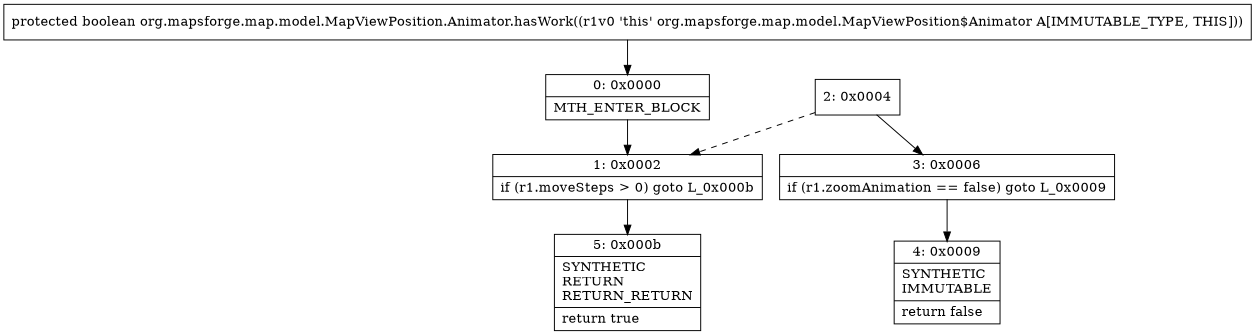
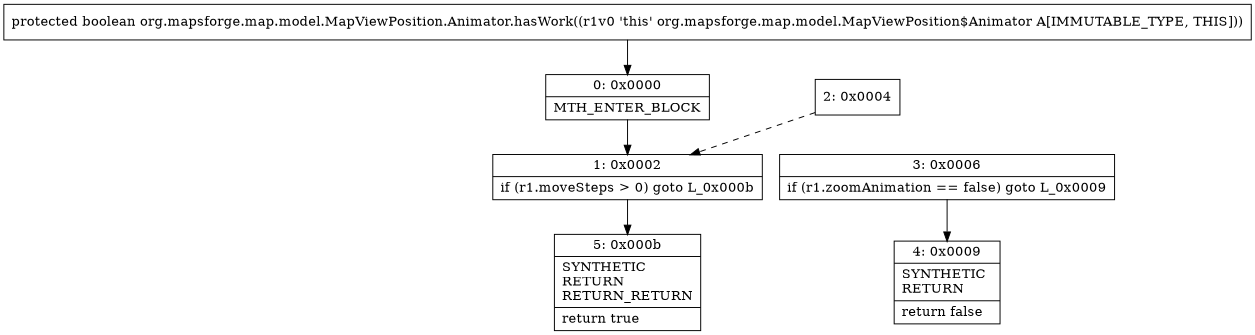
edge "2: 0x0004" -> "3: 0x0006": removed
node "4: 0x0009": text "IMMUTABLE" -> "RETURN"
